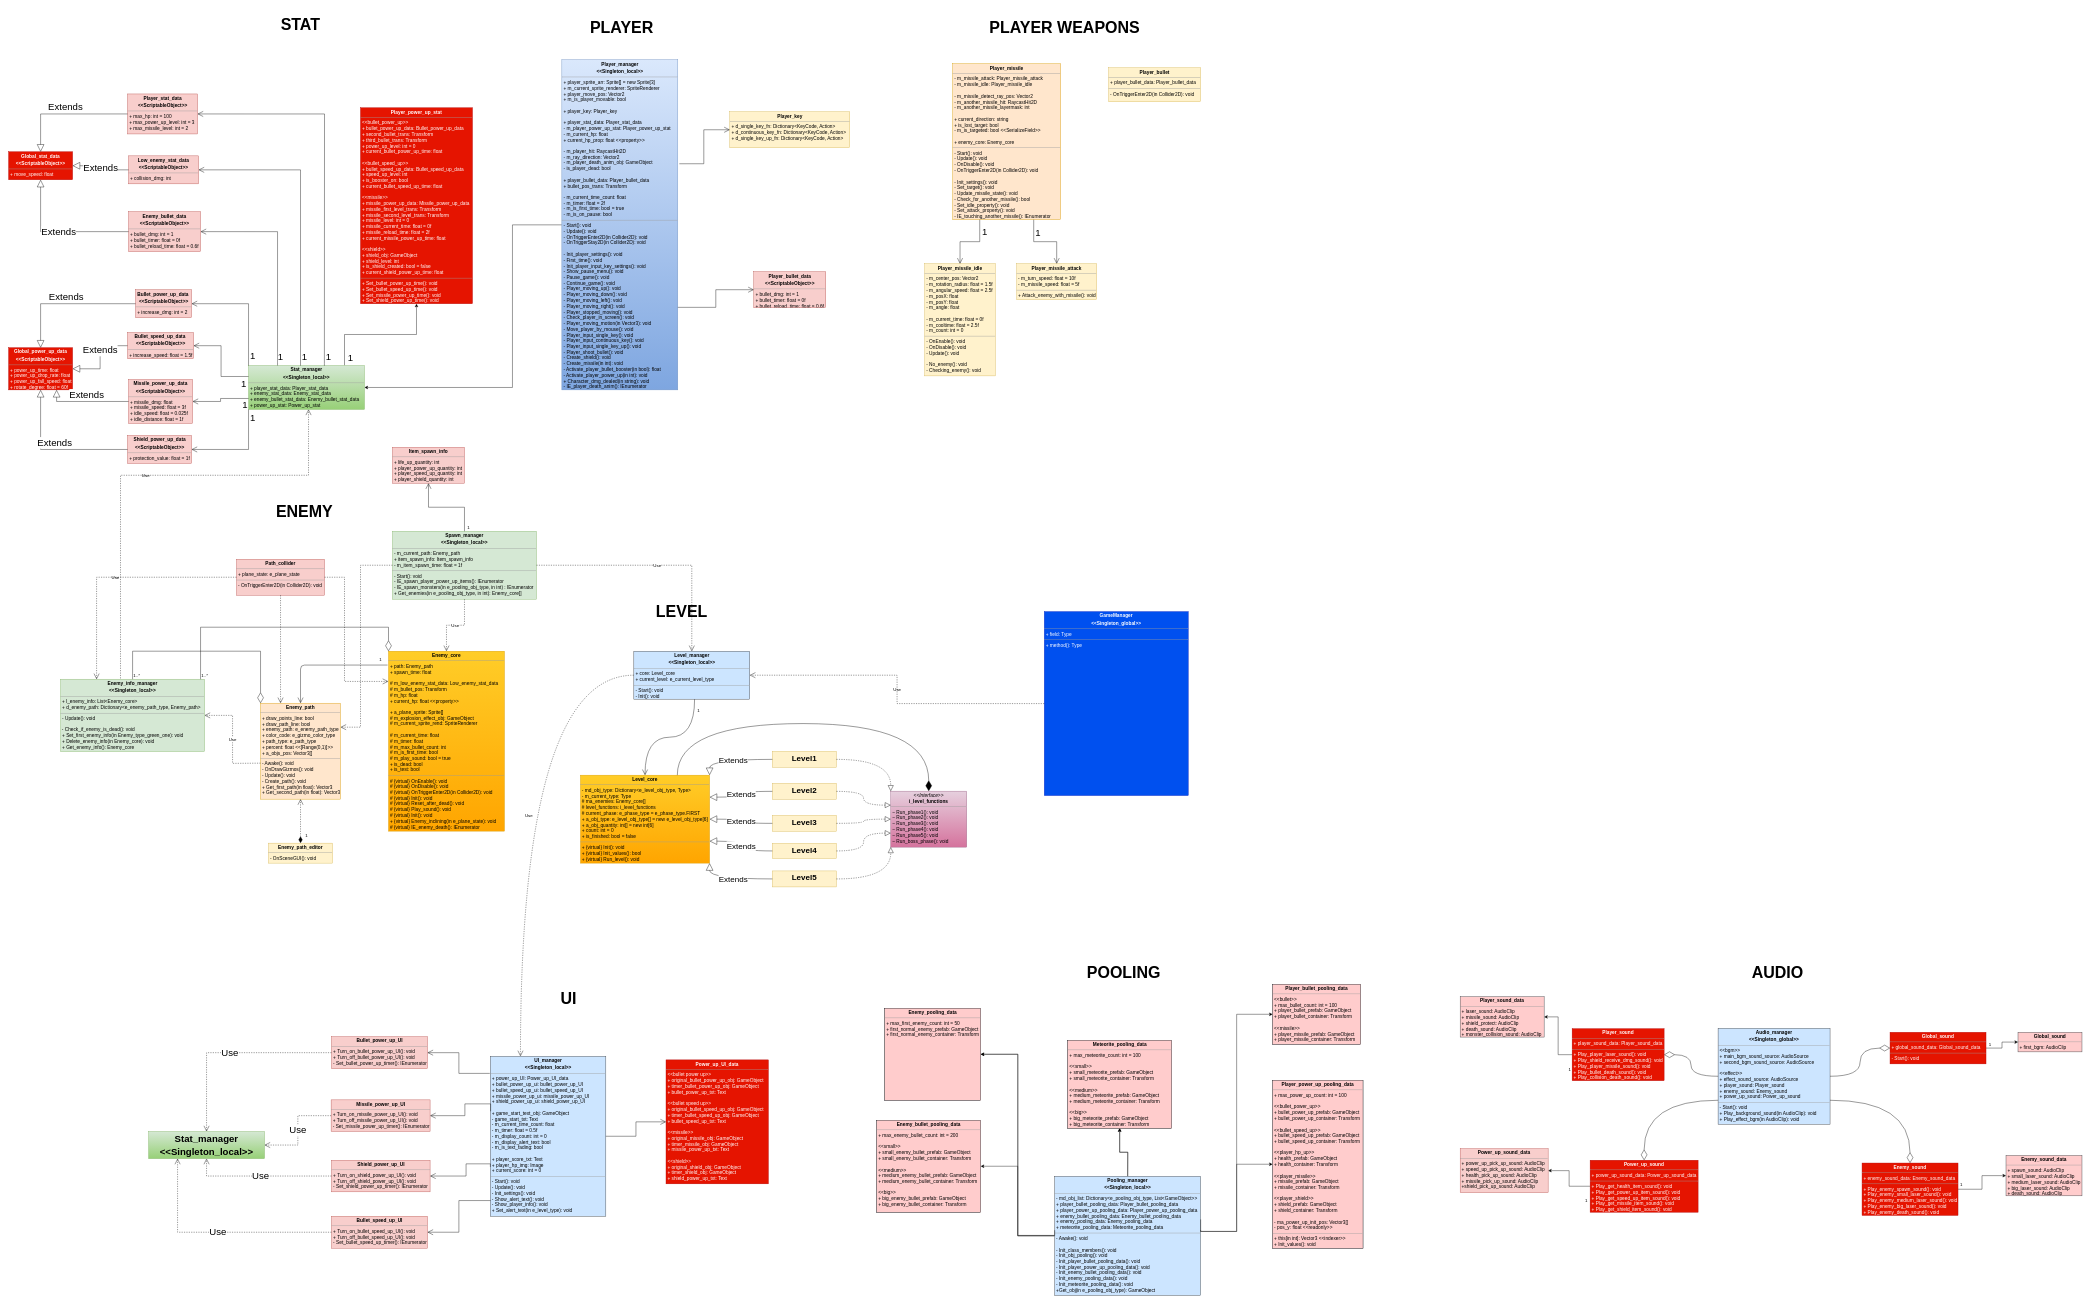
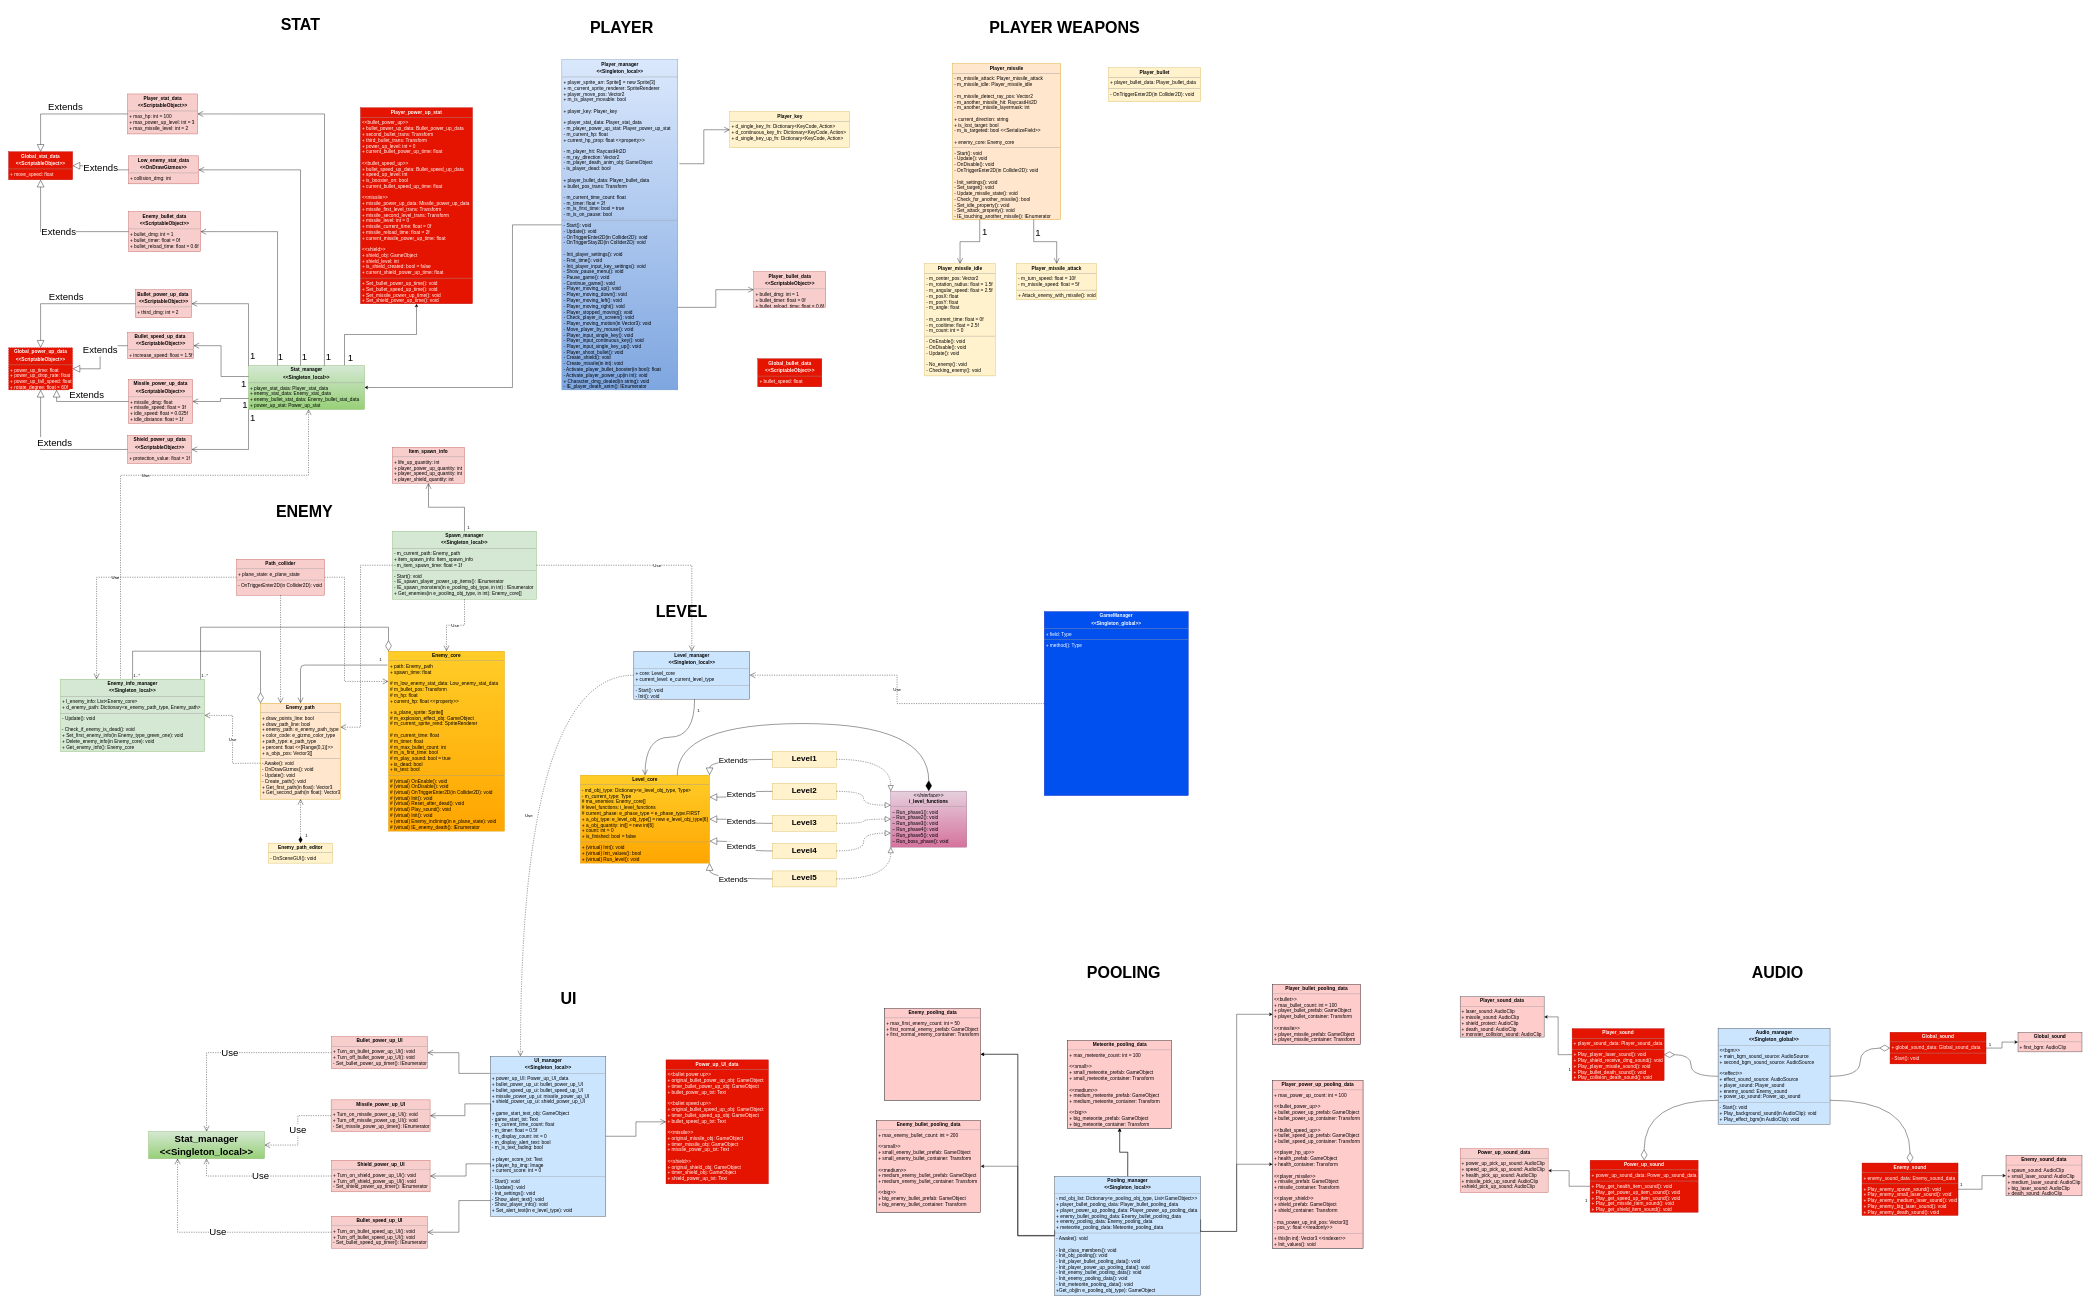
node "Low_enemy_stat_data <<ScriptableObject>> + collision_dmg: int": label "Low_enemy_stat_data <<ScriptableObject>> + collision_dmg: int" -> "Low_enemy_stat_data <<OnDrawGizmos>> + collision_dmg: int"
node "Bullet_power_up_data <<ScriptableObject>> + increase_dmg: int = 2": label "Bullet_power_up_data <<ScriptableObject>> + increase_dmg: int = 2" -> "Bullet_power_up_data <<ScriptableObject>> + third_dmg: int = 2"
node "Global_power_up_data <<ScriptableObject>> + power_up_time: float + power_up_drop_rate: float + power_up_fall_speed: float = 3f + rotate_degree: float = 60f": style solid -> dashed
node "Global_bullet_data <<ScriptableObject>> + bullet_speed: float": added
